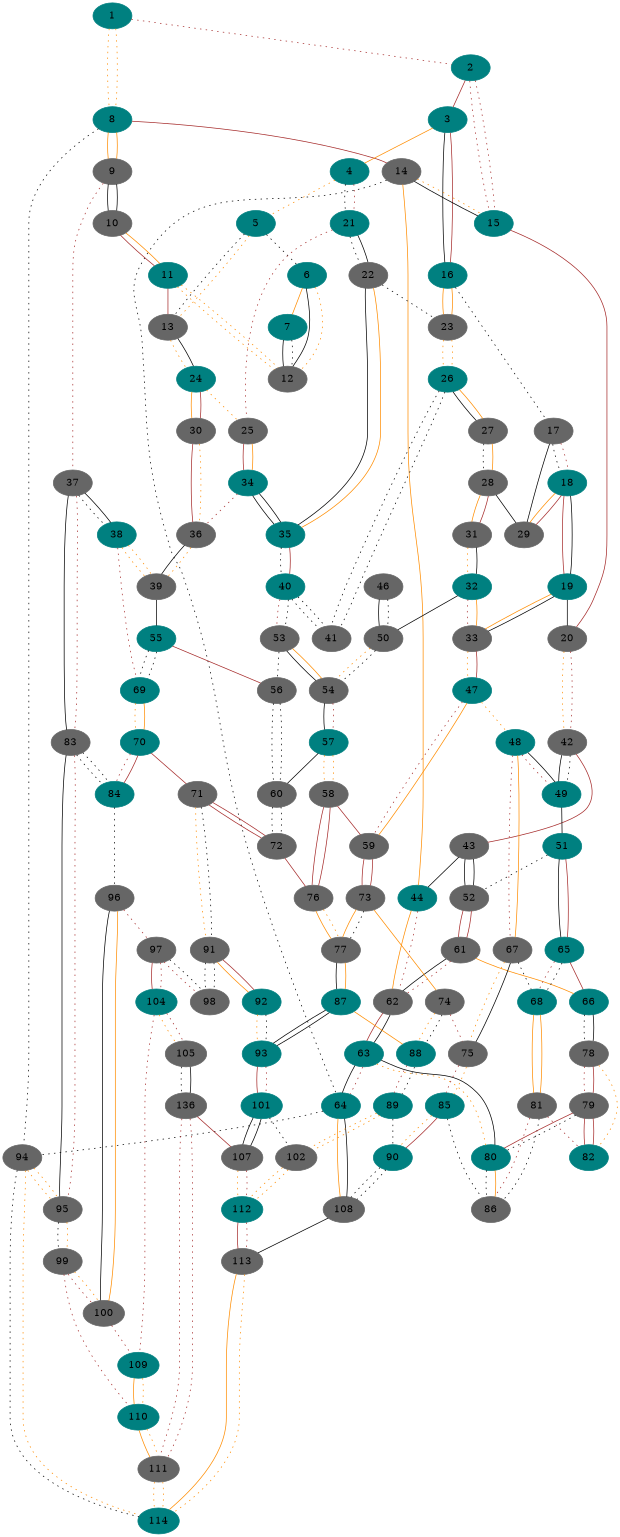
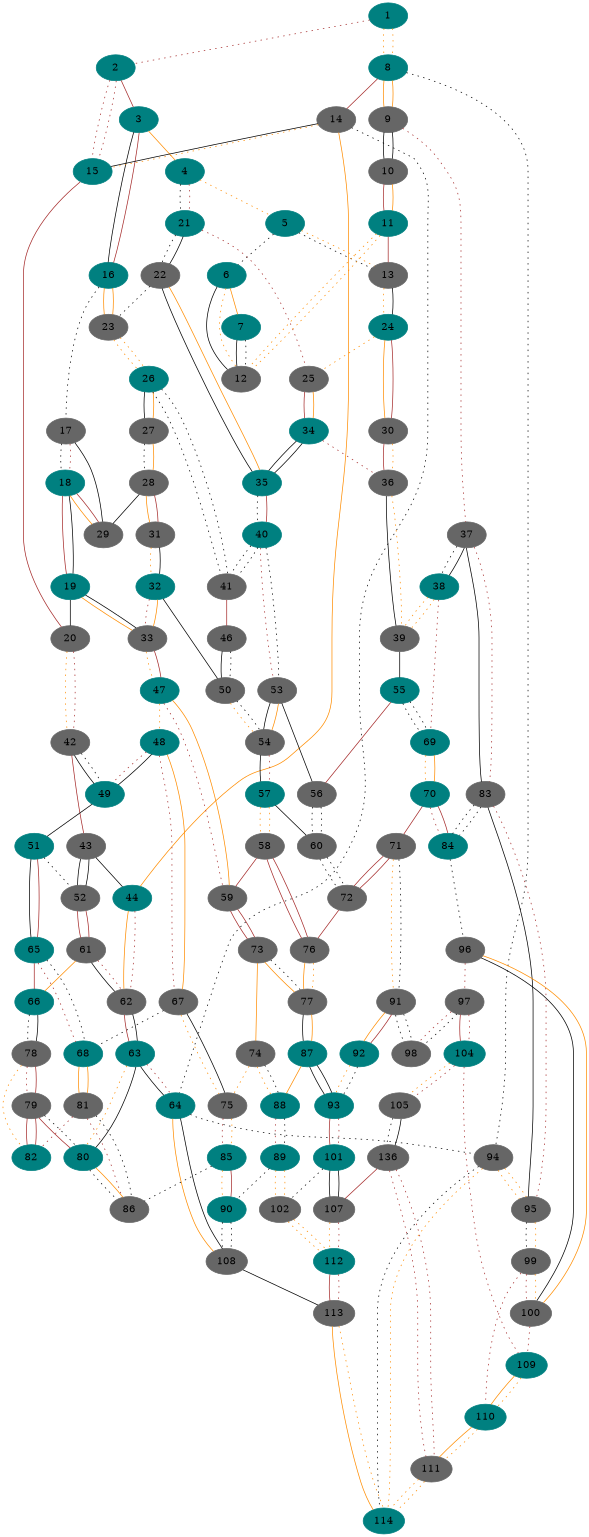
edge "41" -- "46": added
edge "53" -- "56": style dotted -> solid
edge "74" -- "75": color brown -> darkorange
